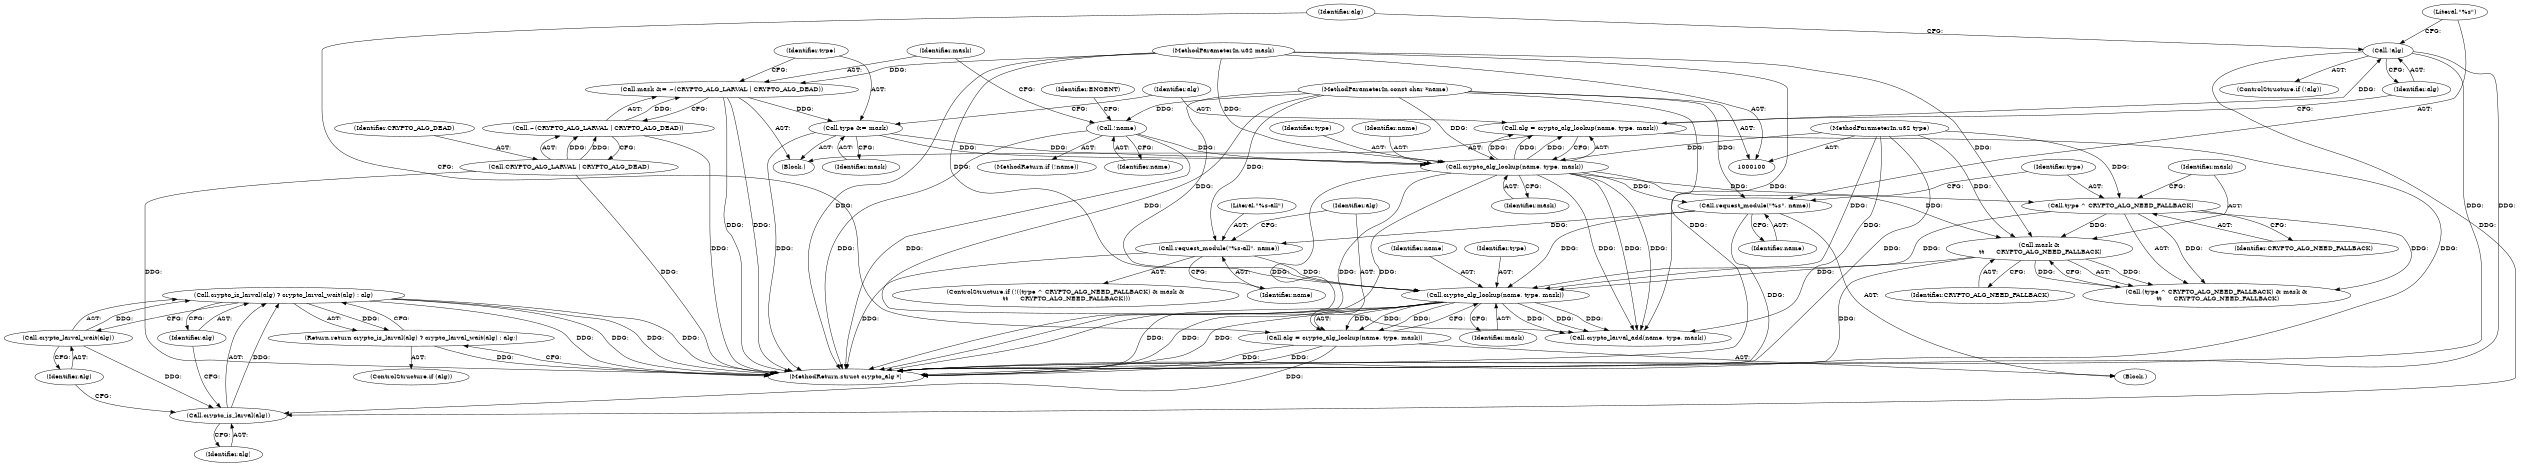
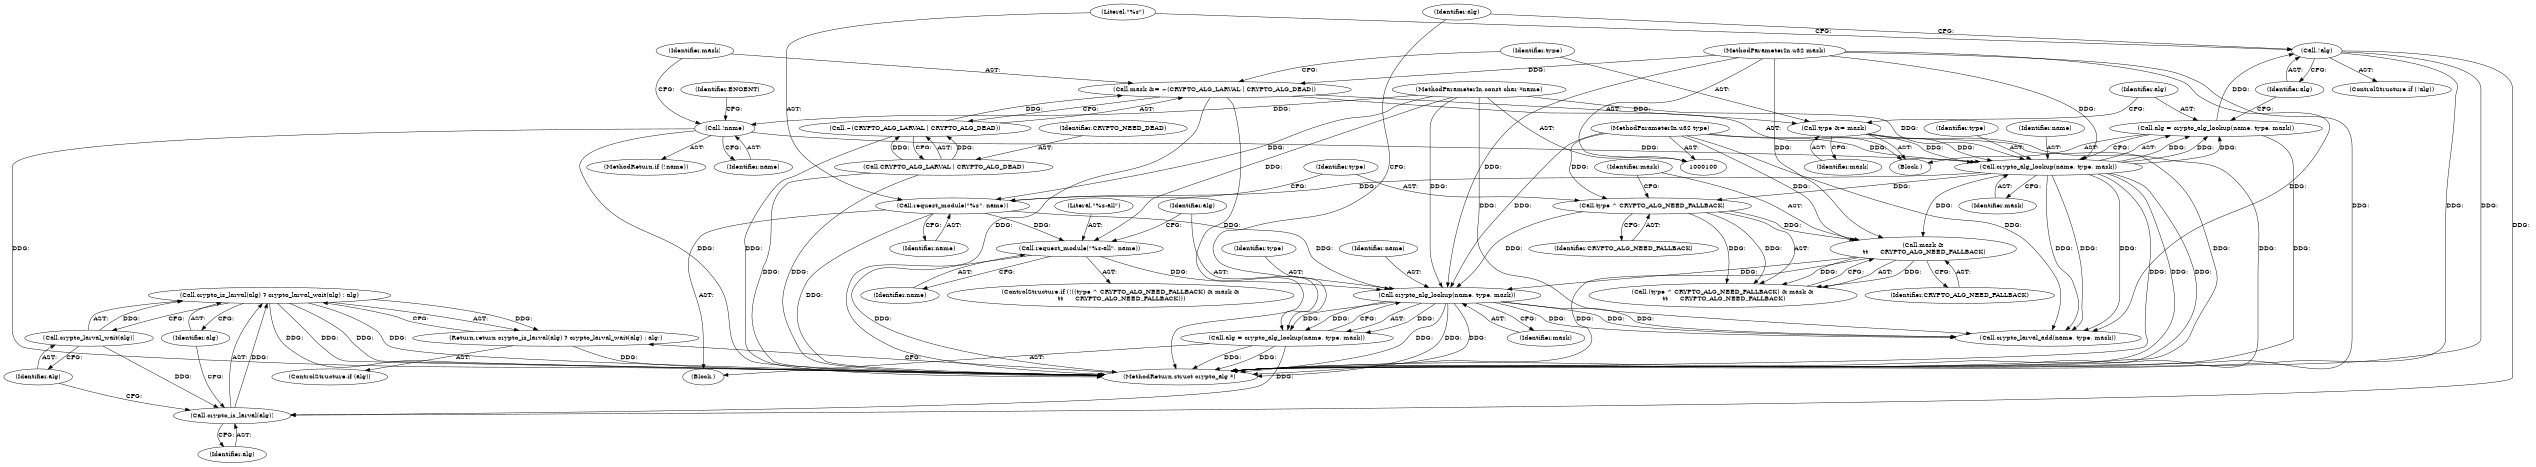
node "(Identifier,CRYPTO_ALG_DEAD)": label "(Identifier,CRYPTO_ALG_DEAD)" -> "(Identifier,CRYPTO_NEED_DEAD)"
edge "(MethodParameterIn,const char *name)" -> "(MethodReturn,struct crypto_alg *)": removed, label "DDG:"
